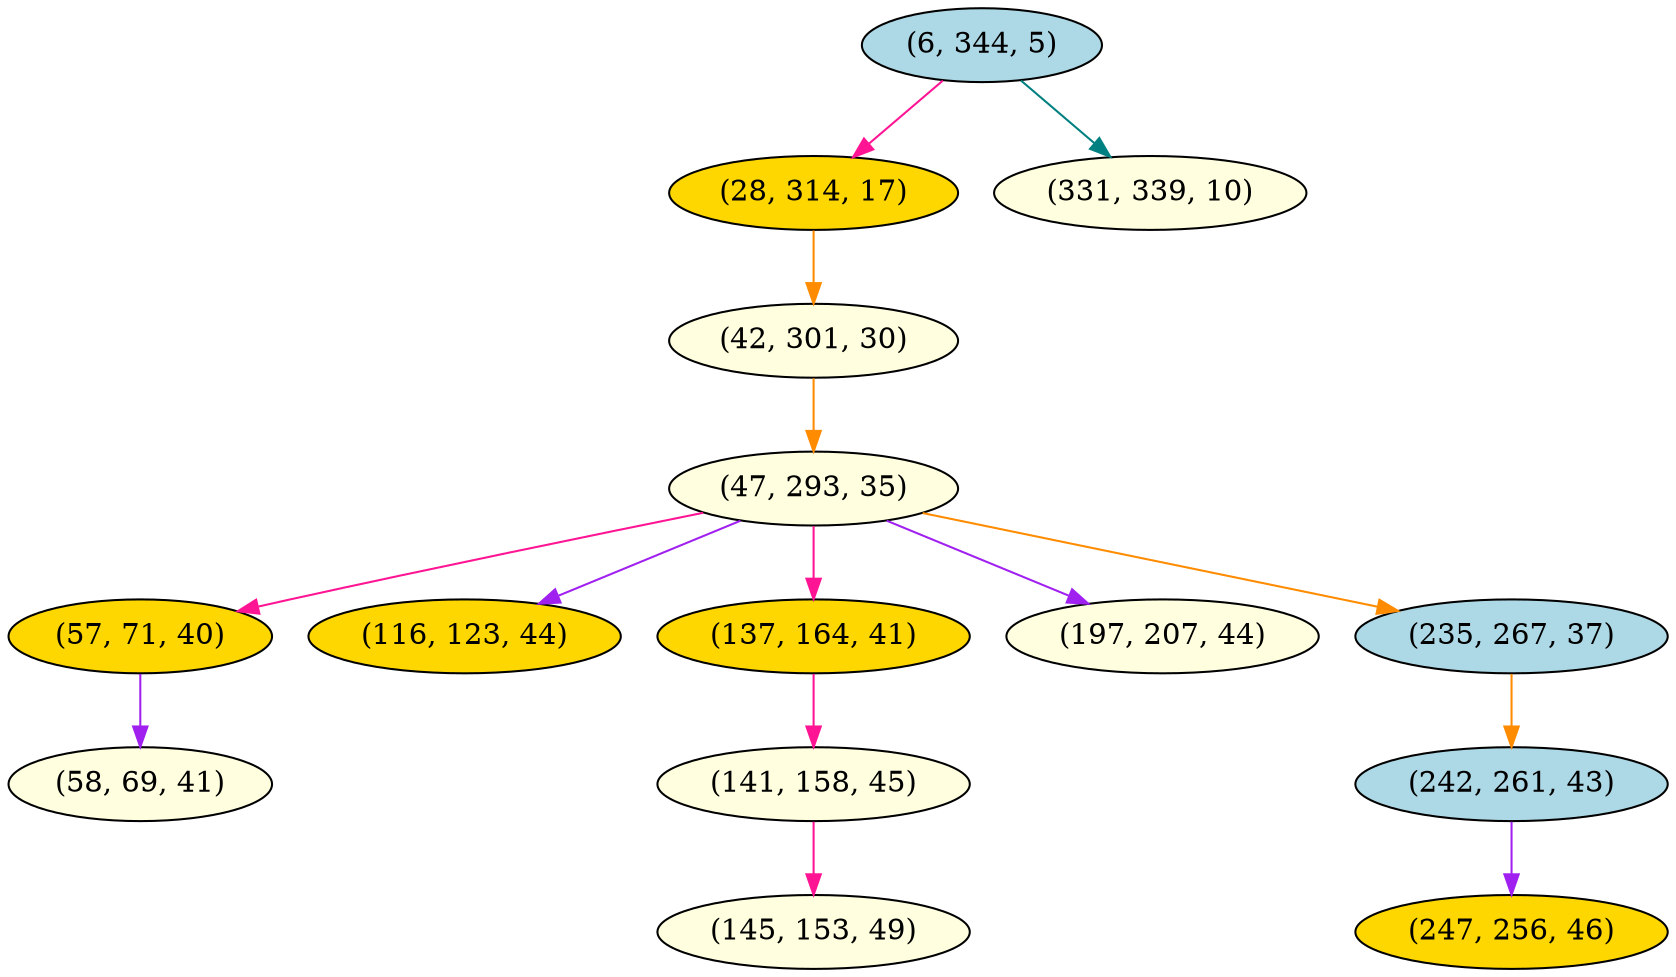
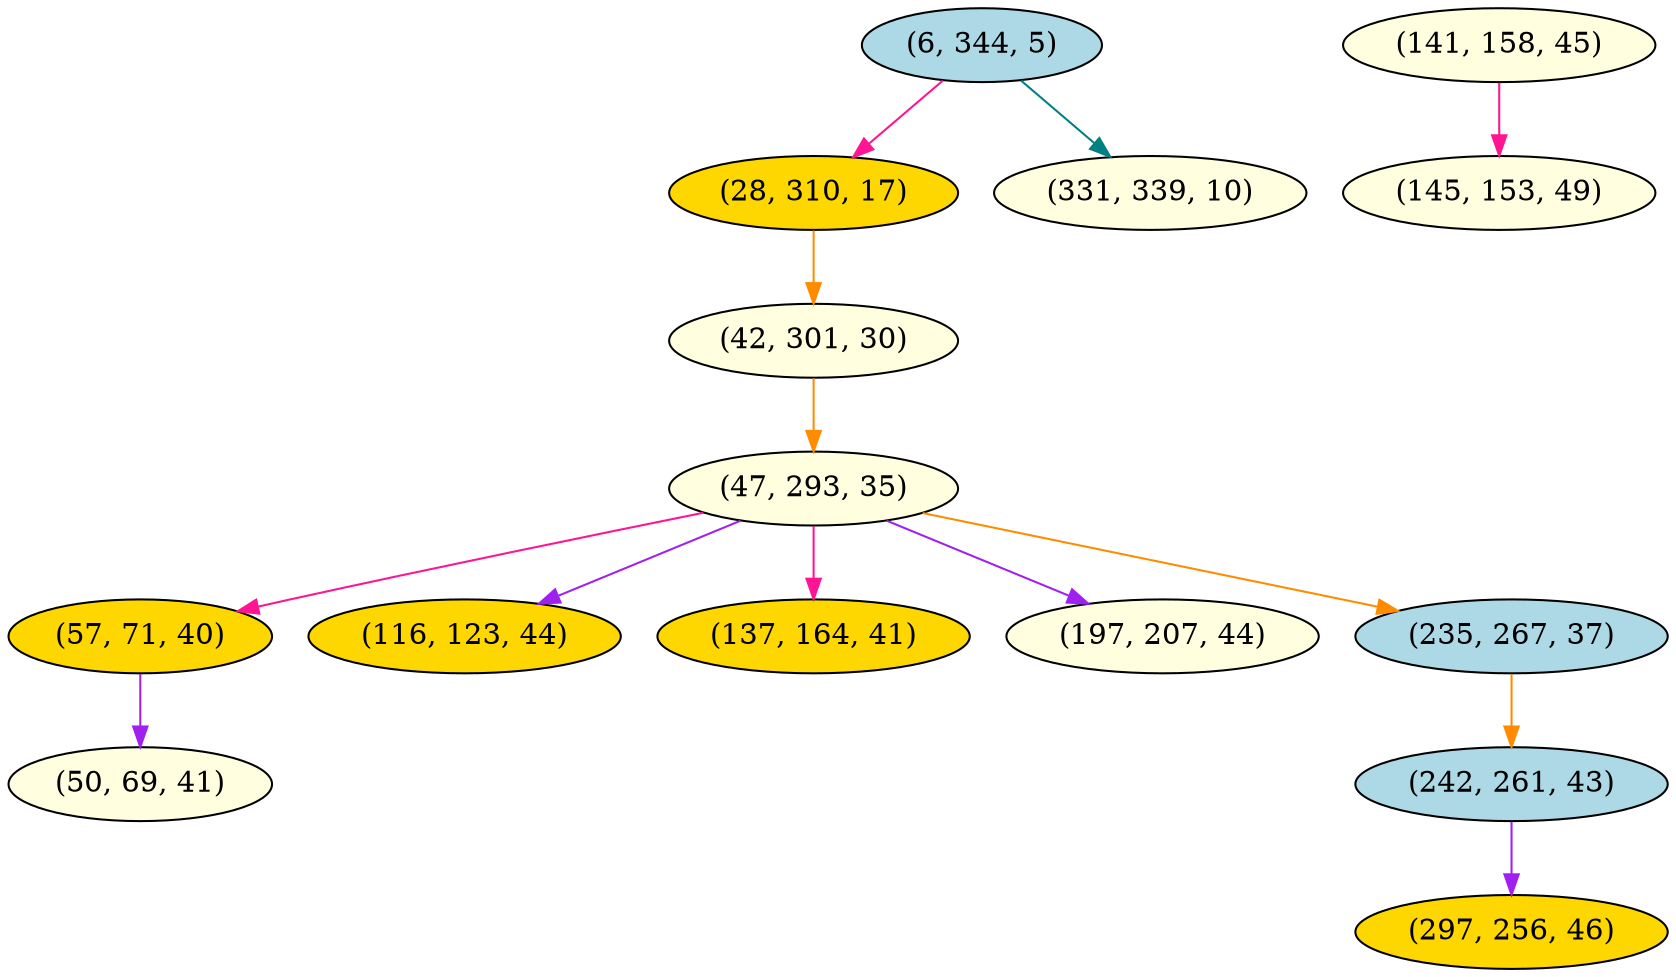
node "(28, 314, 17)": label "(28, 314, 17)" -> "(28, 310, 17)"
edge "(137, 164, 41)" -> "(141, 158, 45)": removed
node "(58, 69, 41)": label "(58, 69, 41)" -> "(50, 69, 41)"
node "(247, 256, 46)": label "(247, 256, 46)" -> "(297, 256, 46)"
